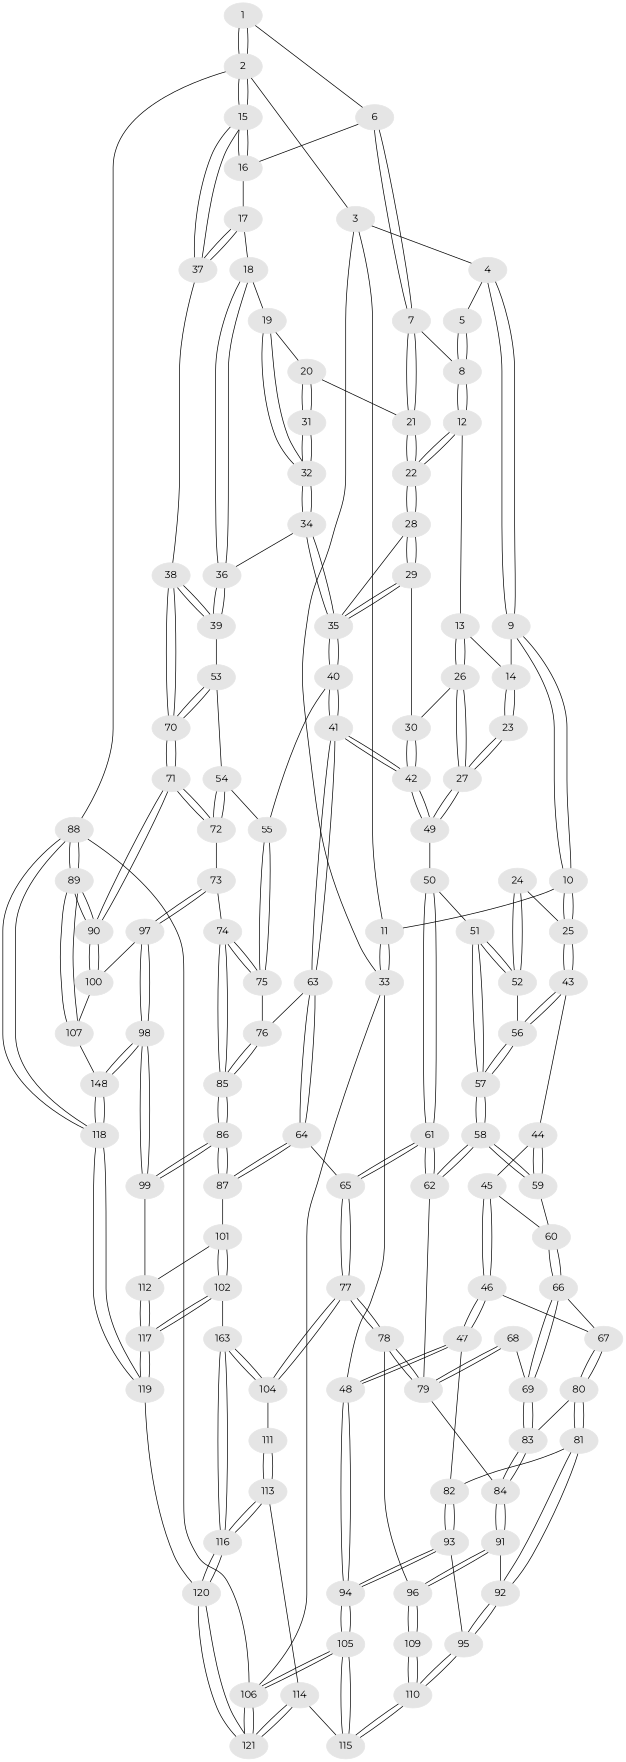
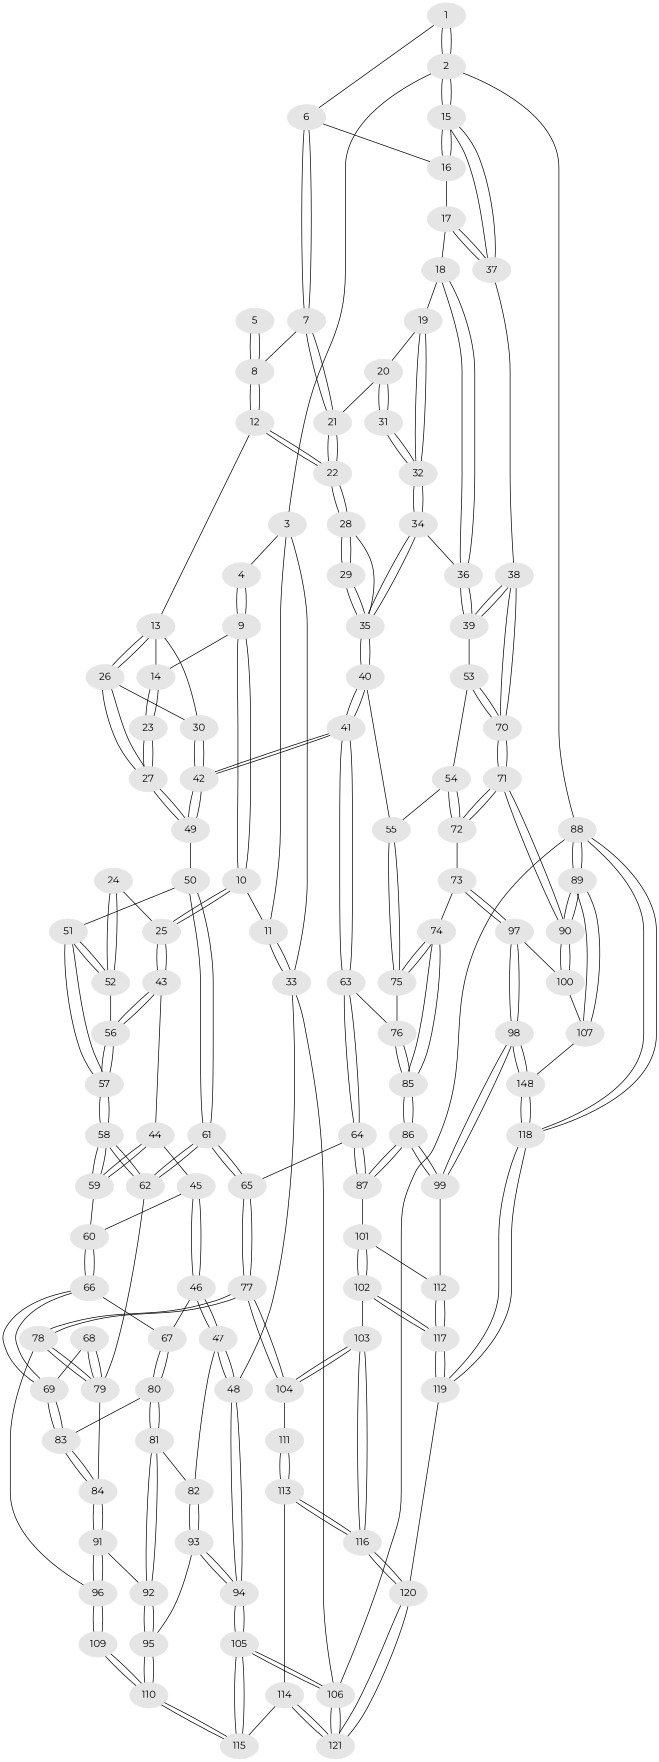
edge "4" -- "5": removed
edge "29" -- "30": now "13" -- "30"
node "163": label "163" -> "103"
